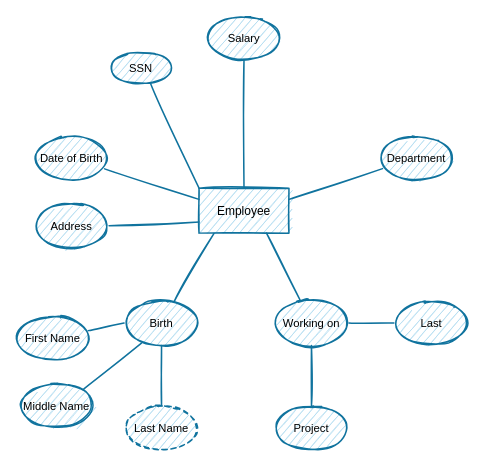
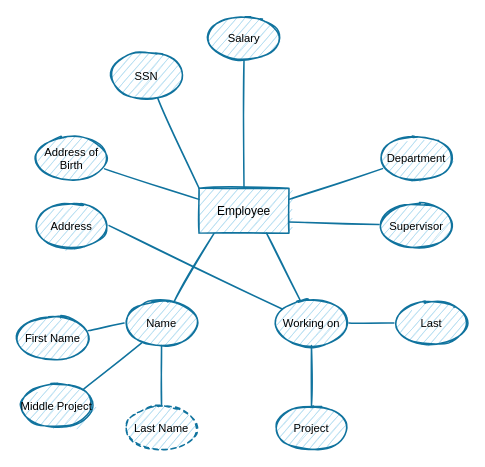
node "SSN": size 64x30 -> 75x45
node "Date of Birth": label "Date of Birth" -> "Address of Birth"
edge "Employee" -- "Supervisor": added
edge "Employee" -- "Address": now "Working on" -- "Address"
node "Supervisor": added
node "Birth": label "Birth" -> "Name"
node "Middle Name": label "Middle Name" -> "Middle Project"
